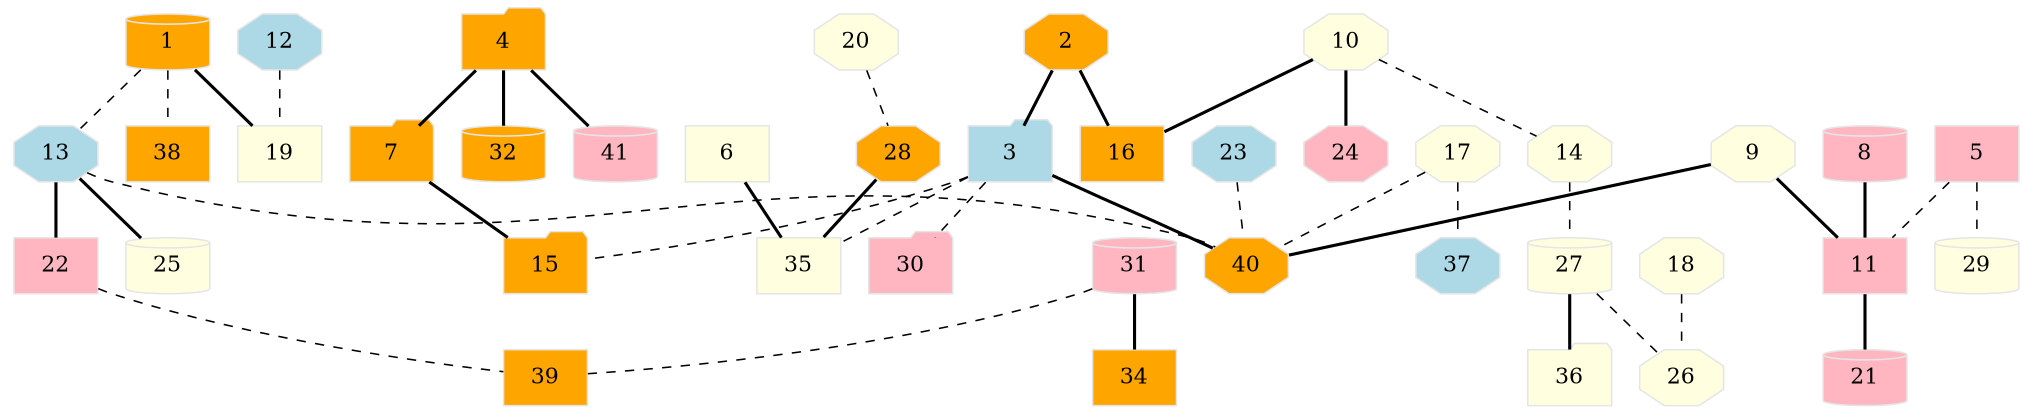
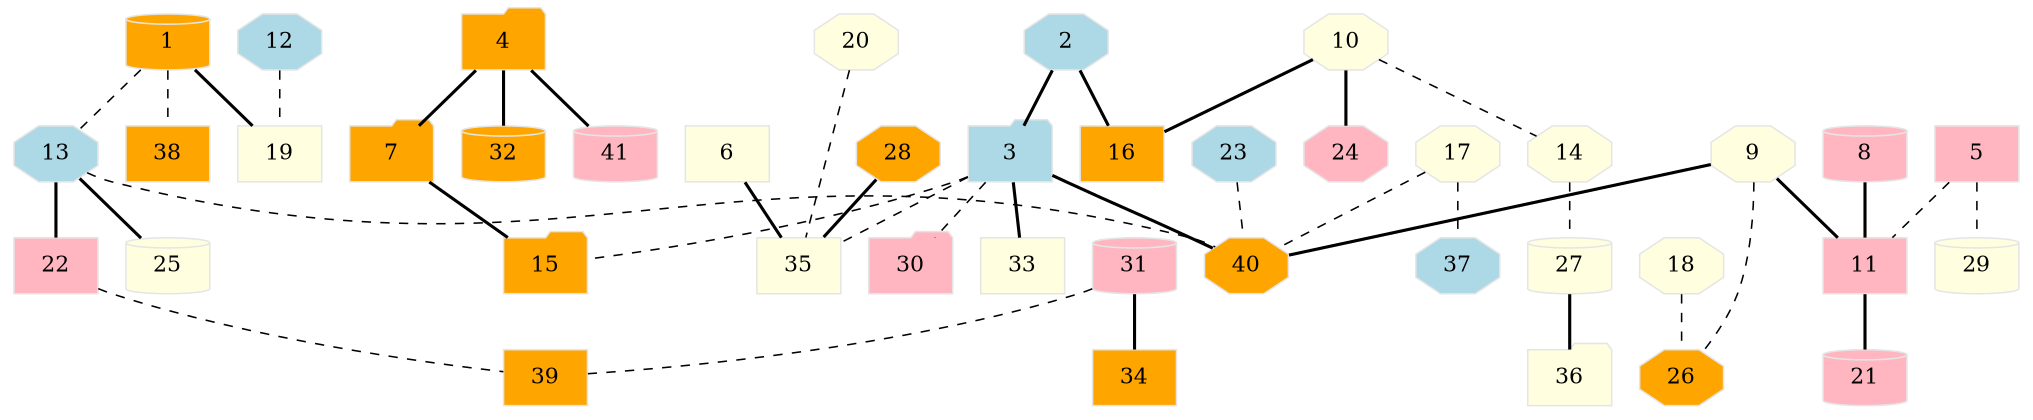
node "2": fillcolor orange -> lightblue
edge "20" -- "28": now "20" -- "35"
node "33": added
edge "27" -- "26": now "9" -- "26"
node "26": fillcolor lightyellow -> orange
